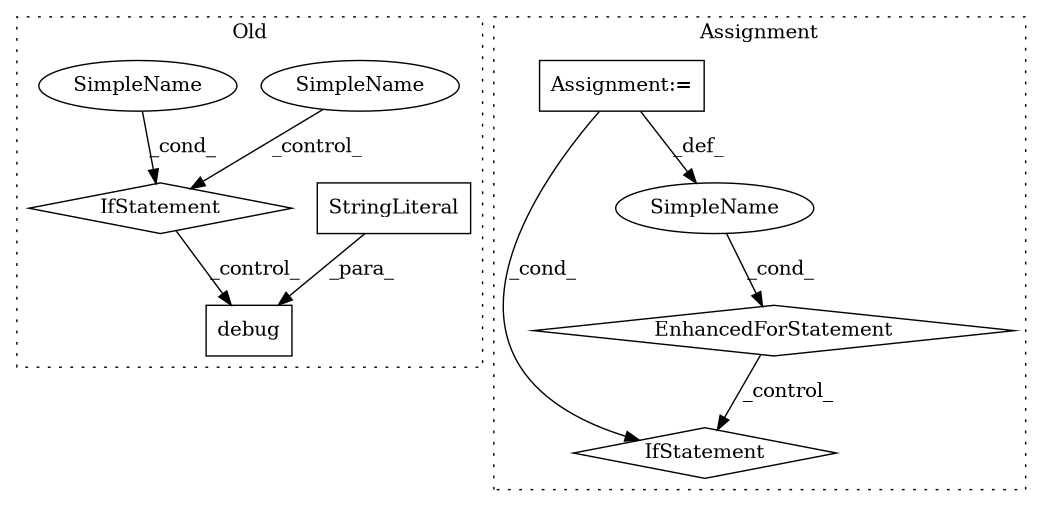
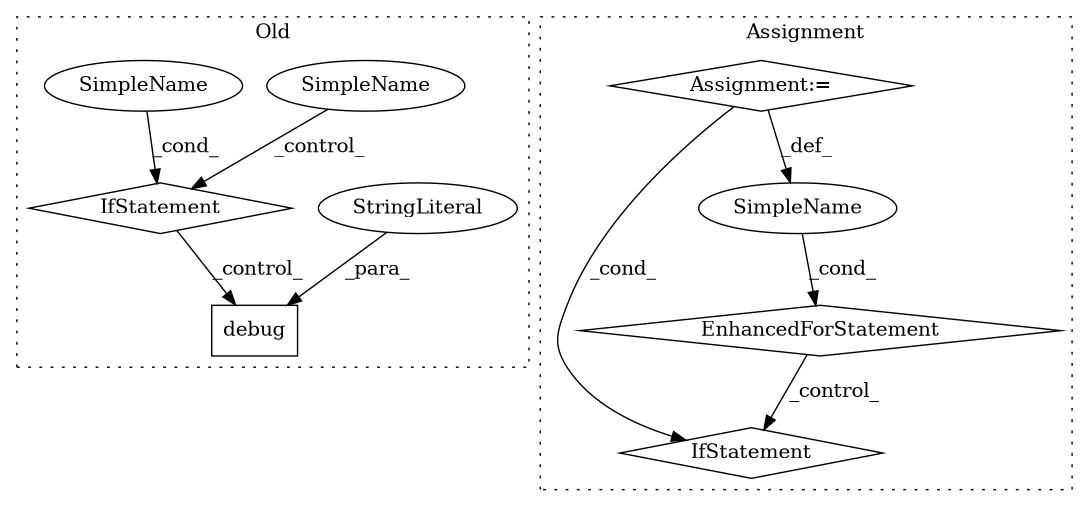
node "Assignment:=": shape box -> diamond
node "StringLiteral": shape box -> ellipse
